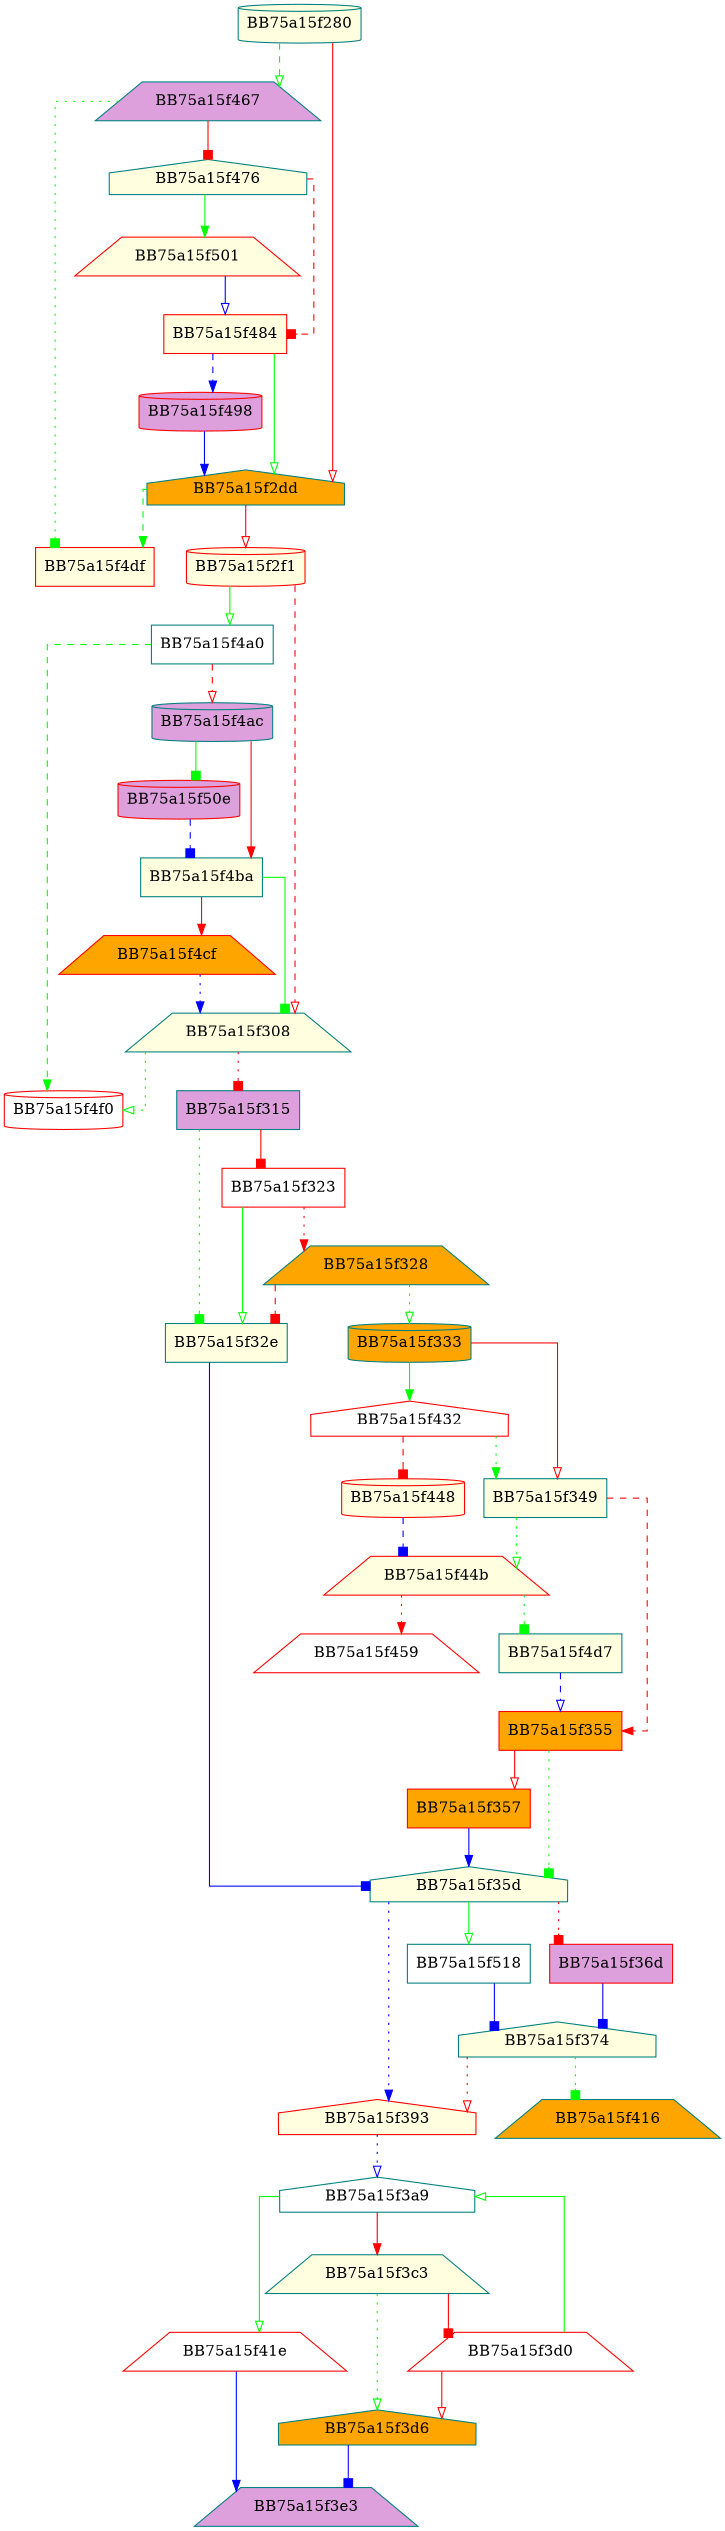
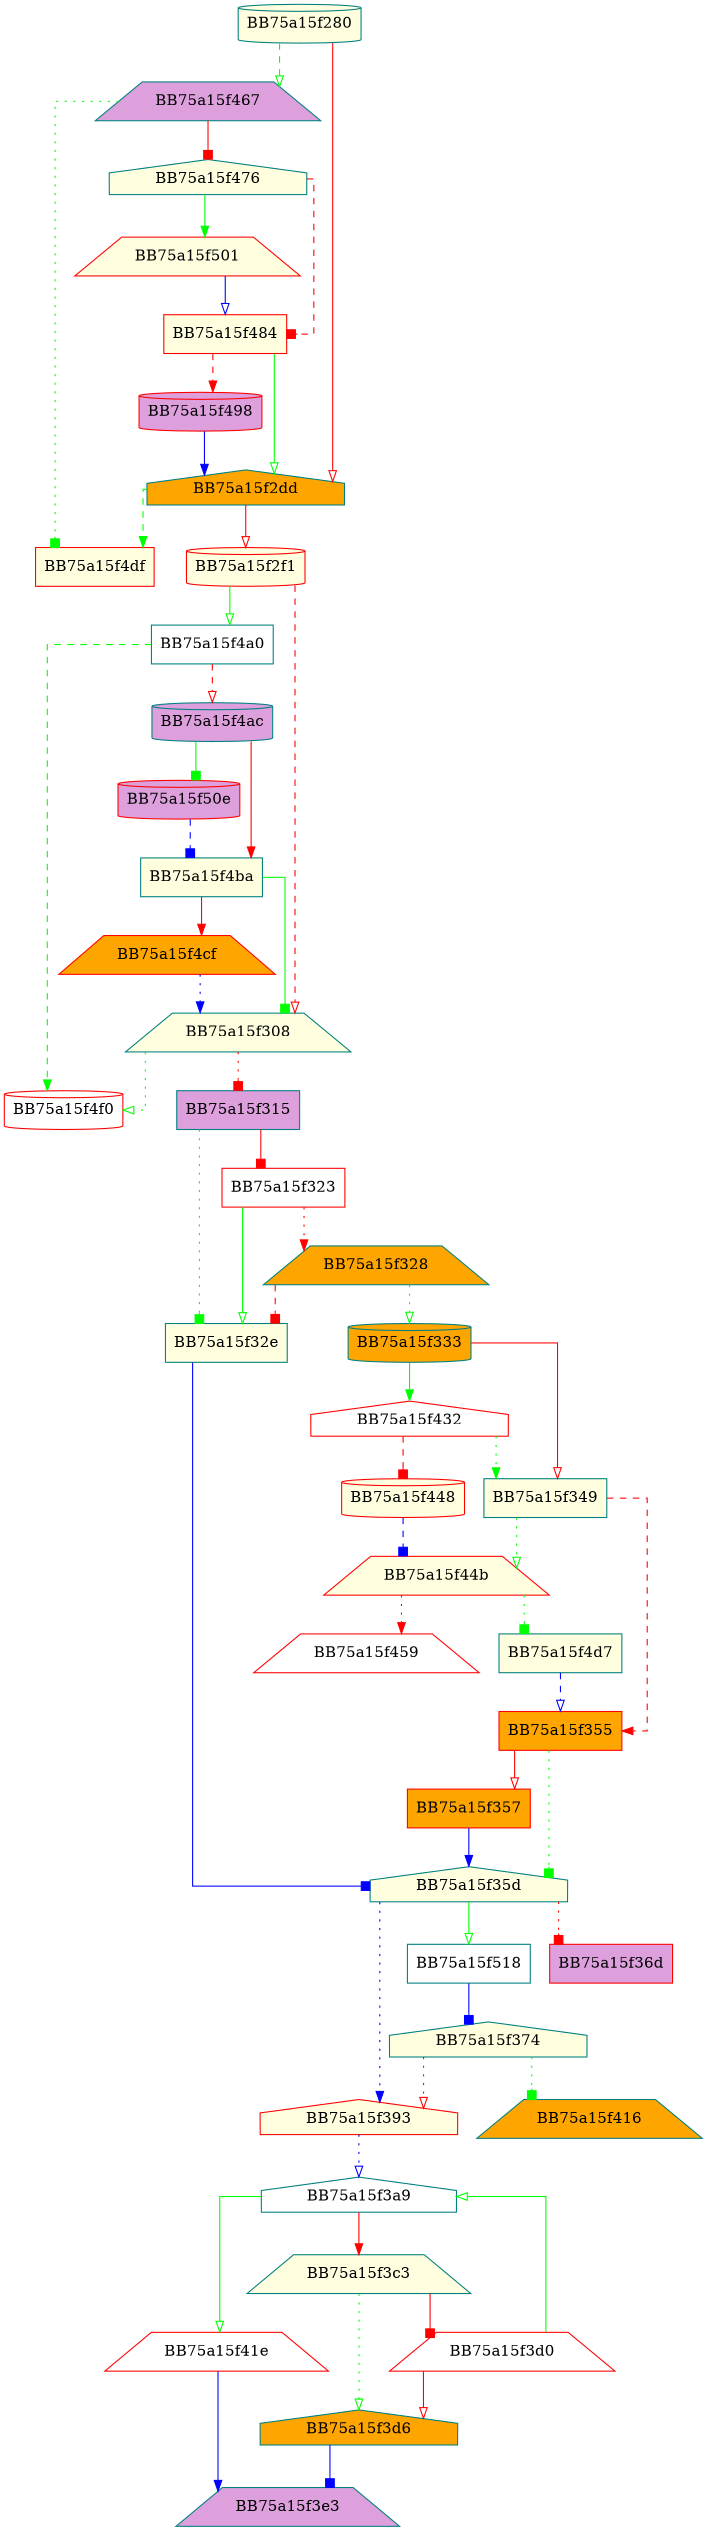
edge "BB75a15f484" -> "BB75a15f498": color blue -> red
edge "BB75a15f36d" -> "BB75a15f374": removed
